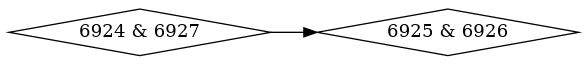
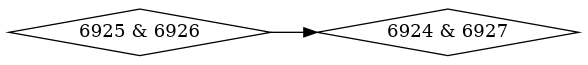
edge "6924 & 6927" -> "6925 & 6926": reversed
